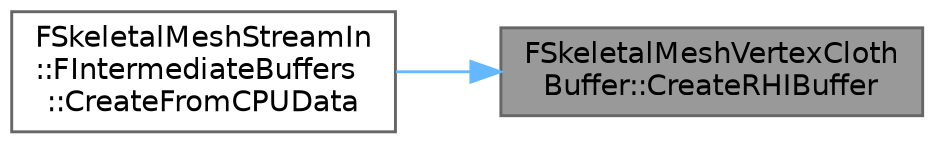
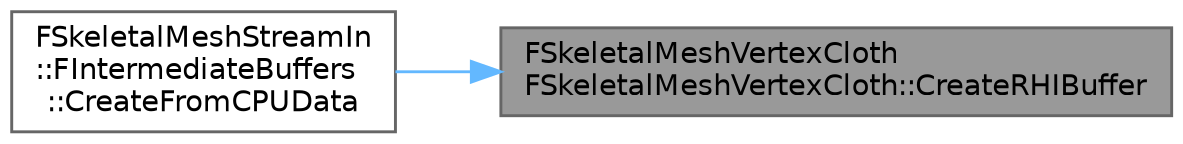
node "FSkeletalMeshVertexCloth Buffer::CreateRHIBuffer": label "FSkeletalMeshVertexCloth Buffer::CreateRHIBuffer" -> "FSkeletalMeshVertexCloth FSkeletalMeshVertexCloth::CreateRHIBuffer"
